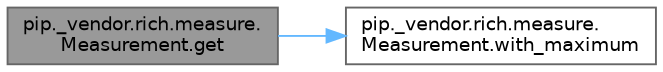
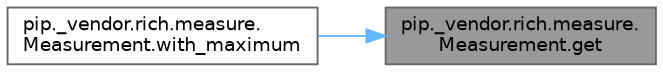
edge "pip._vendor.rich.measure. Measurement.get" -> "pip._vendor.rich.measure. Measurement.with_maximum": reversed
